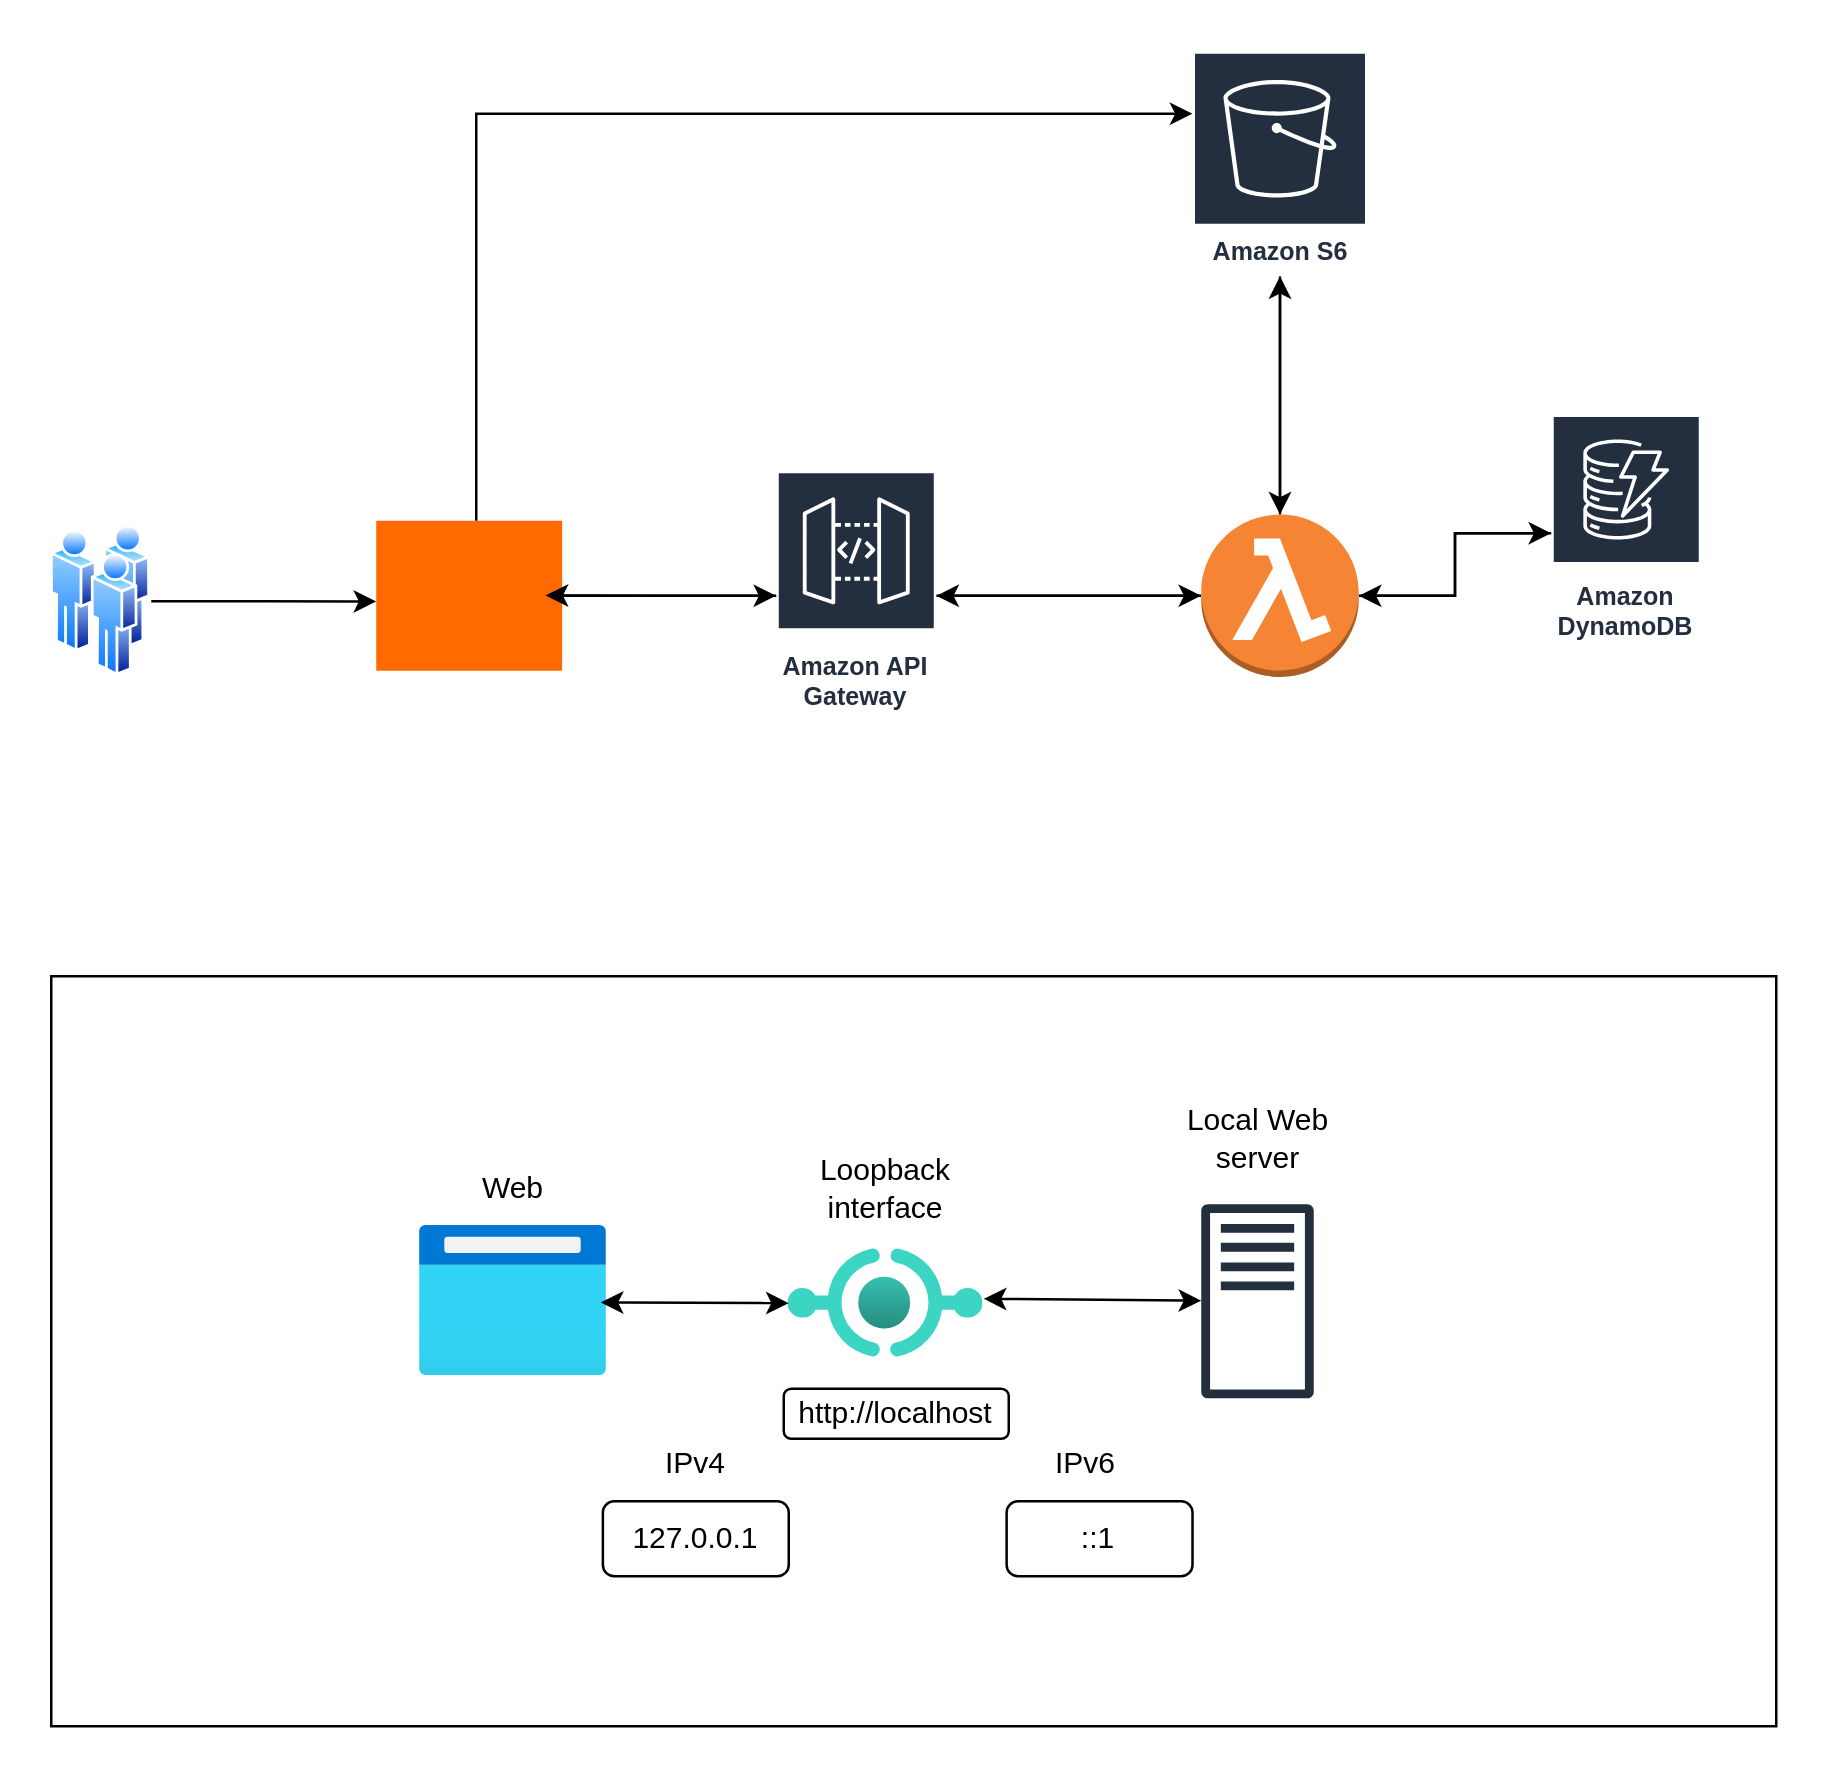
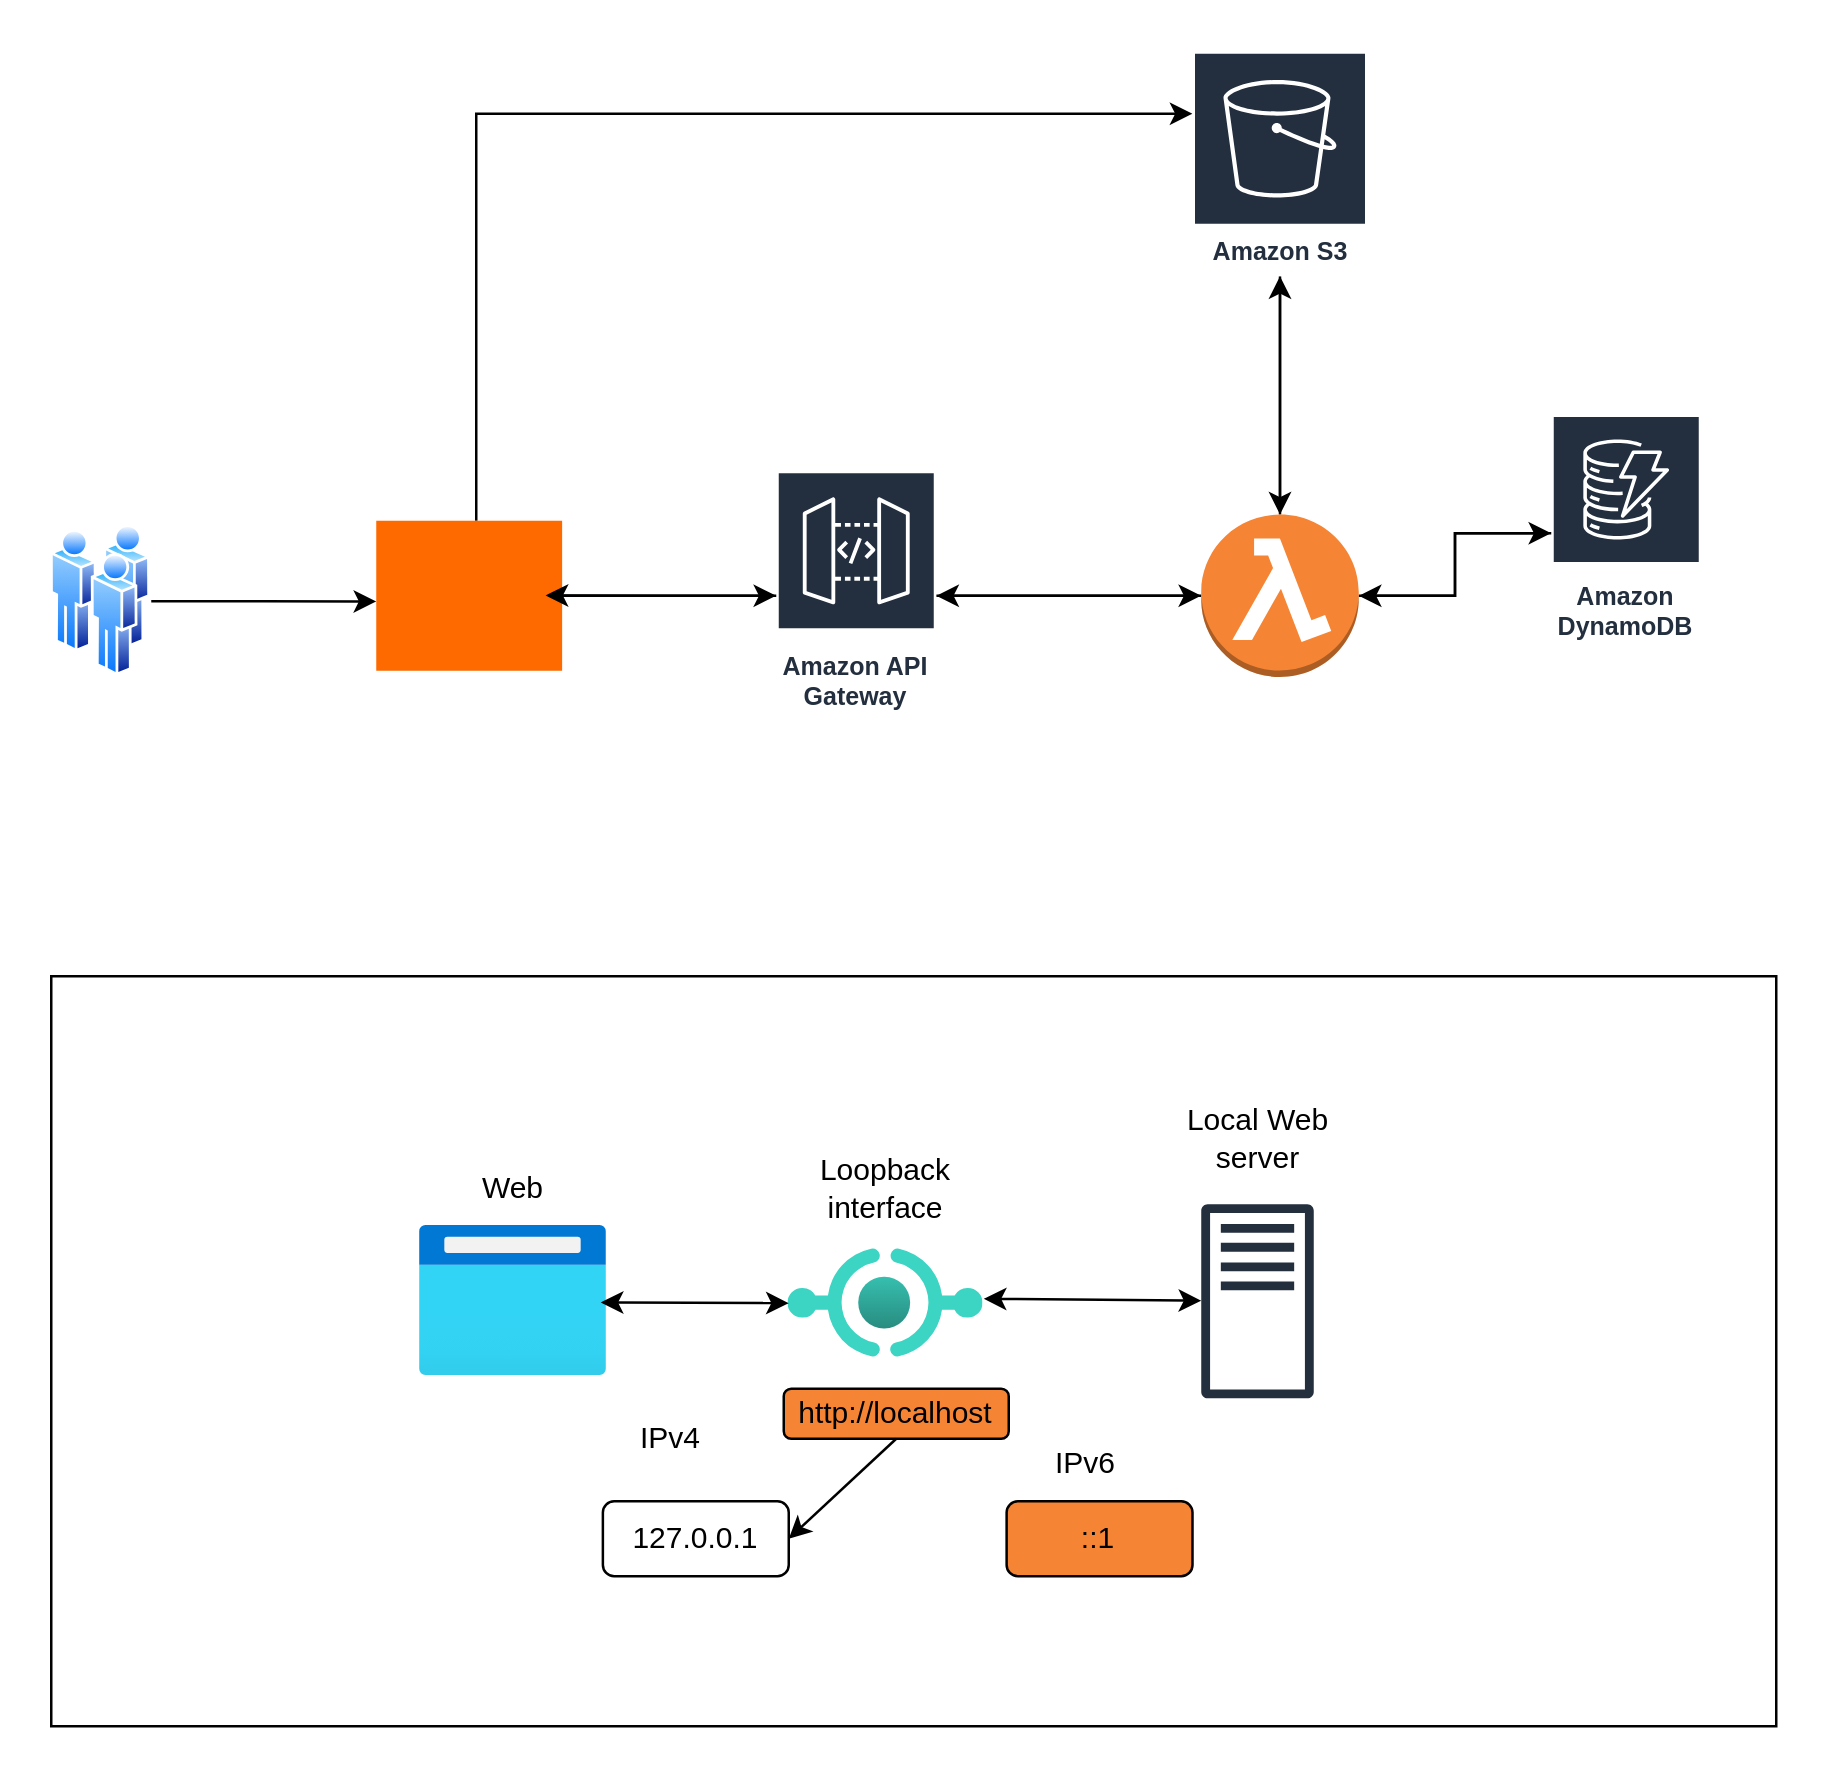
node "Amazon S6": label "Amazon S6" -> "Amazon S3"
node "http://localhost": fillcolor #ffffff -> #f58534
node "IPv4": moved (696, 1464) -> (671, 1439)
edge "http://localhost" -> "127.0.0.1": added
node "::1": fillcolor #ffffff -> #f58534
